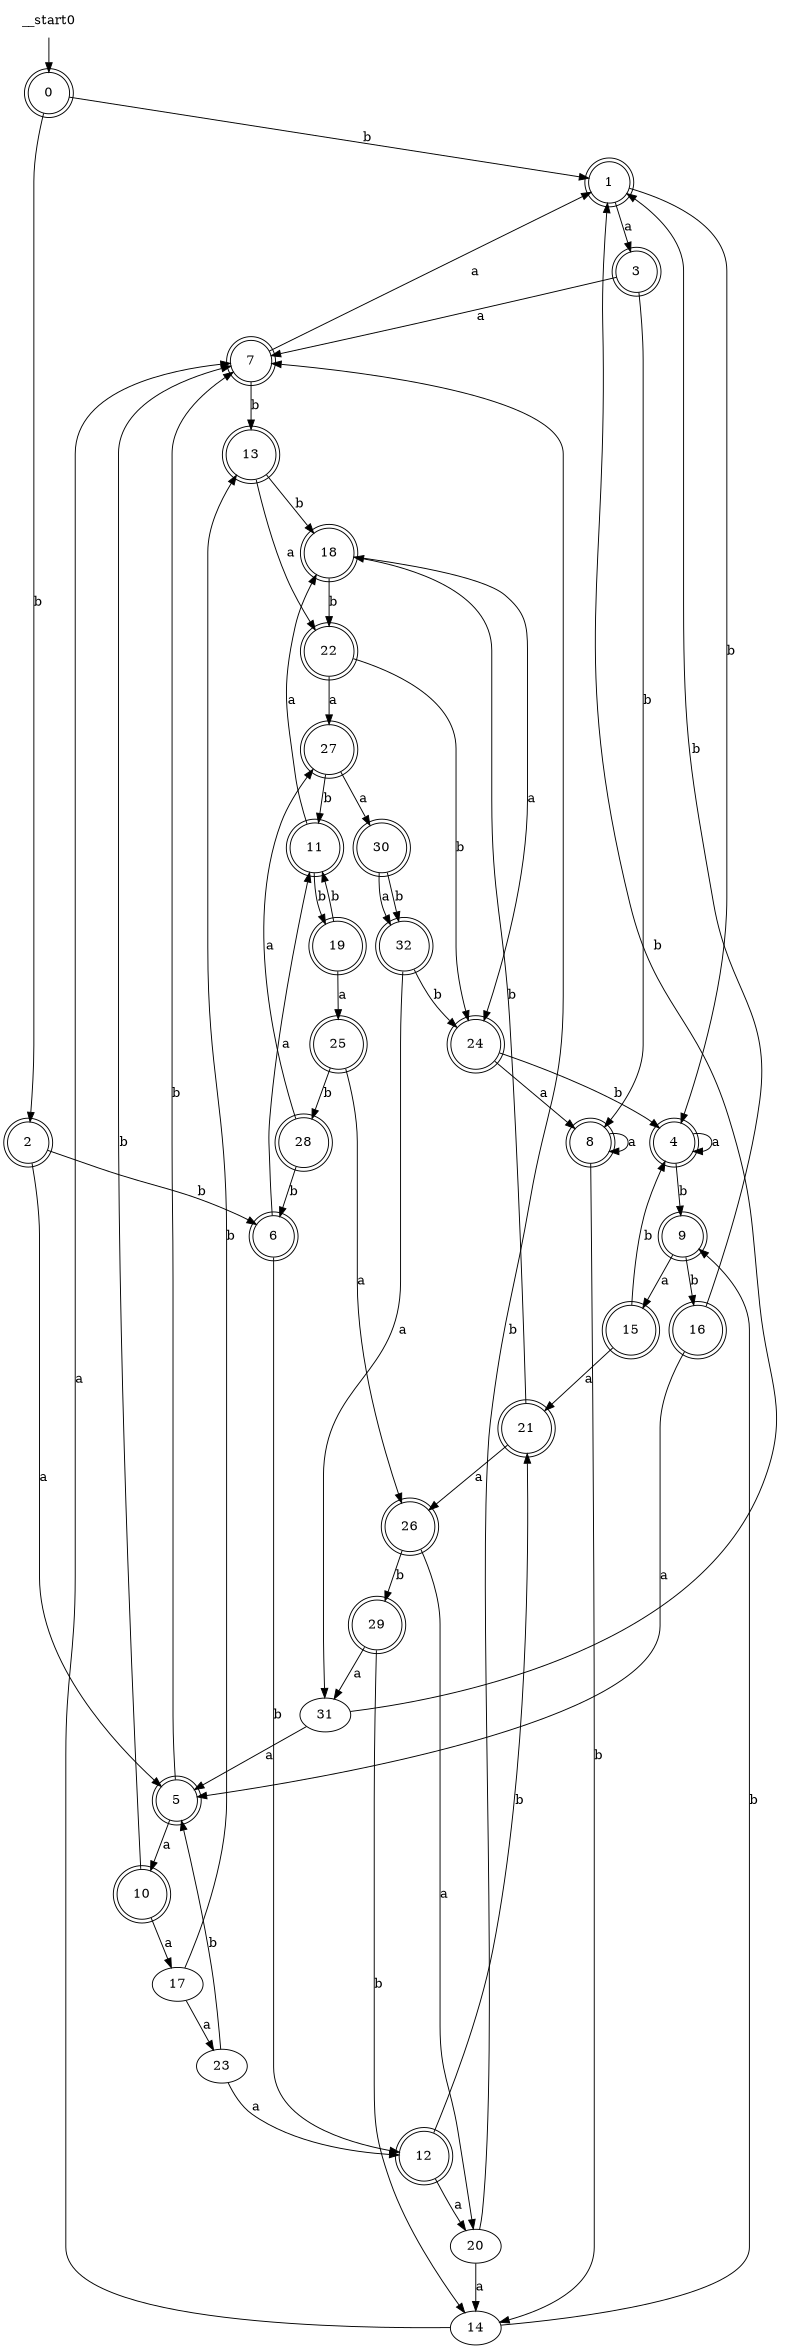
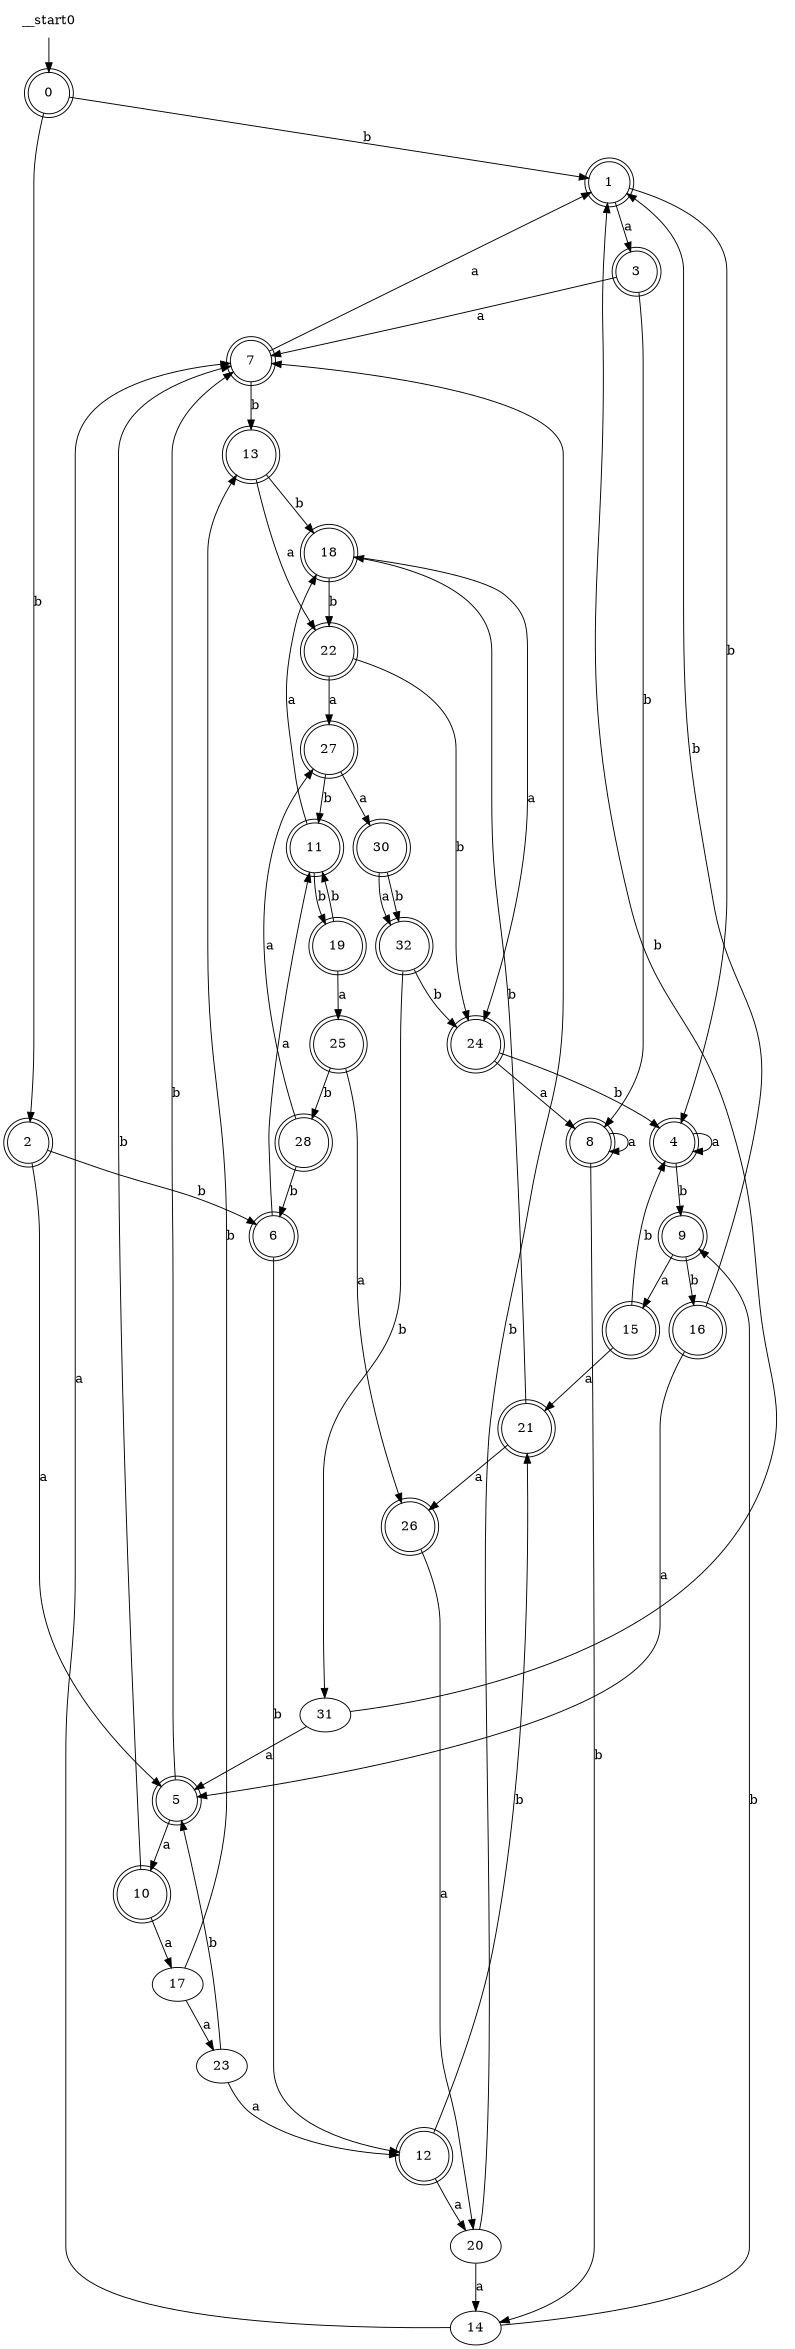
edge "32" -> "31": label "a" -> "b"
node "29": removed
